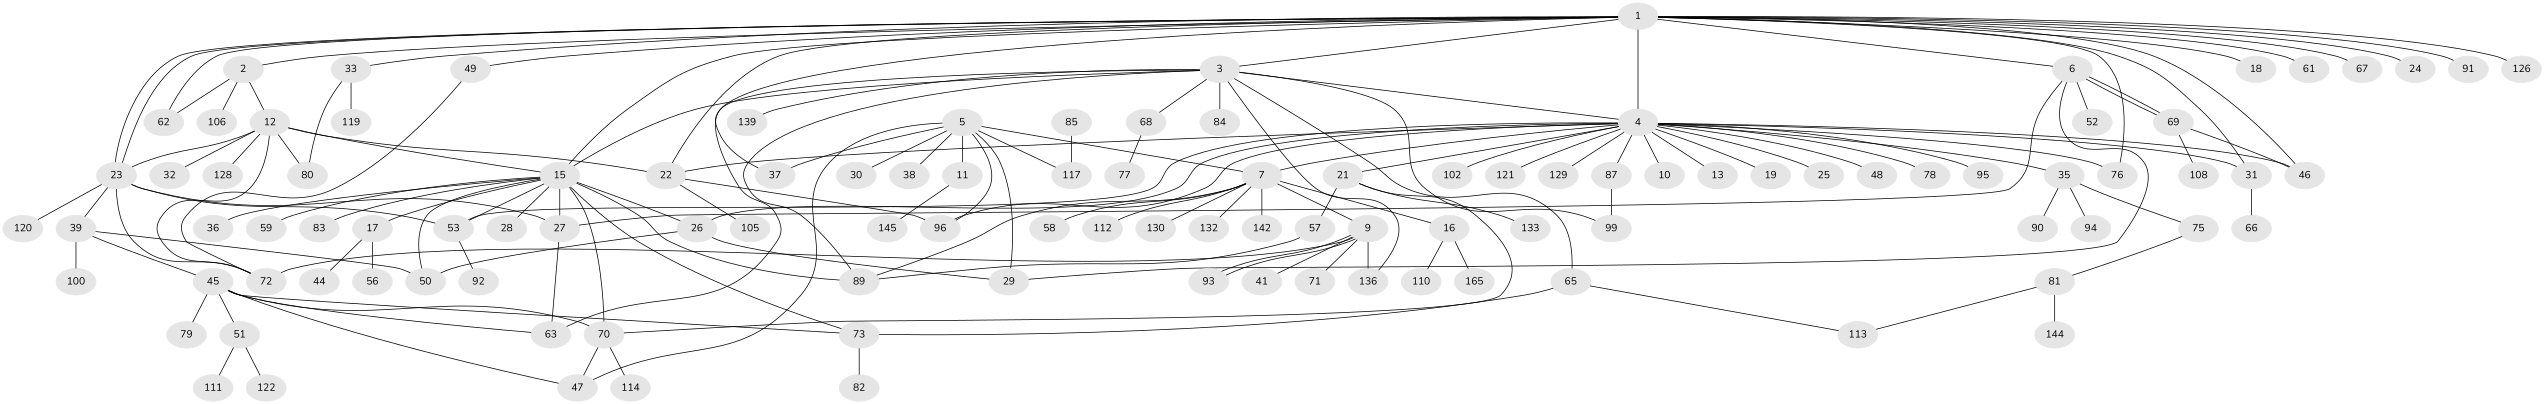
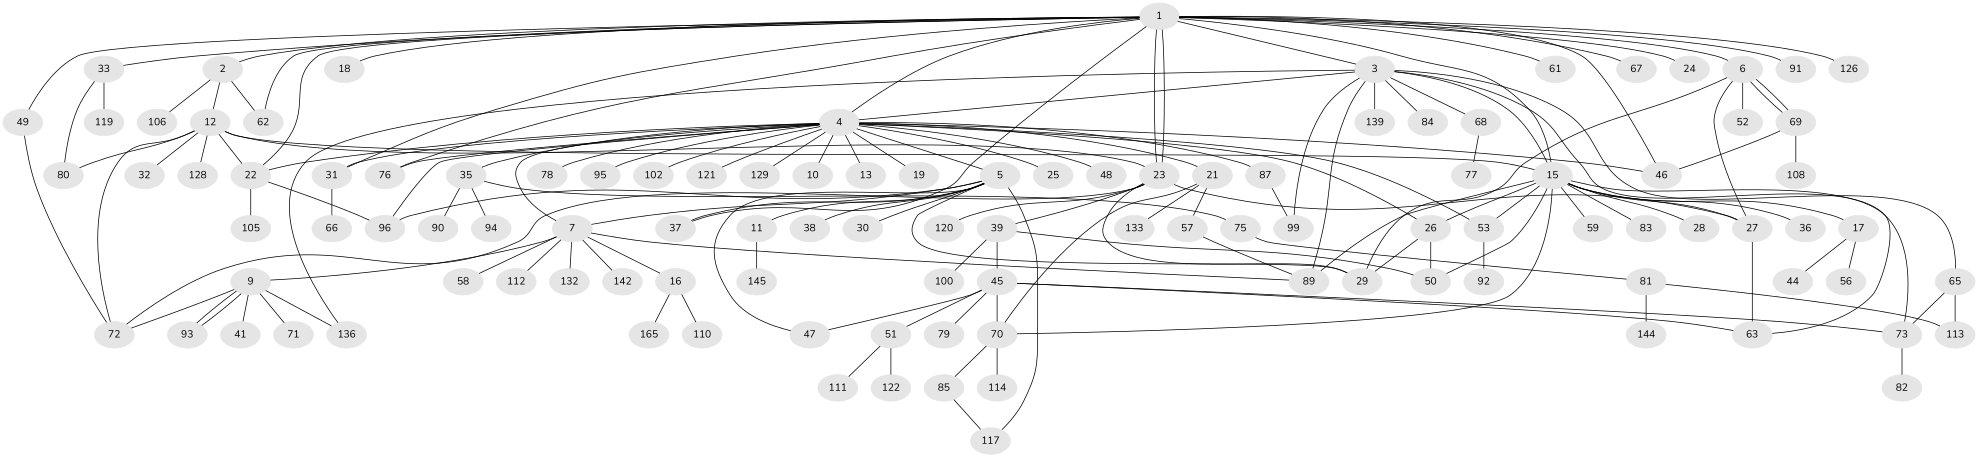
edge "4" -- "5": added
edge "23" -- "53": now "23" -- "29"
node "130": removed
edge "70" -- "47": now "70" -- "85"
